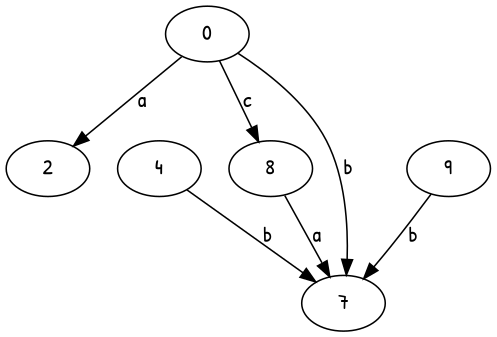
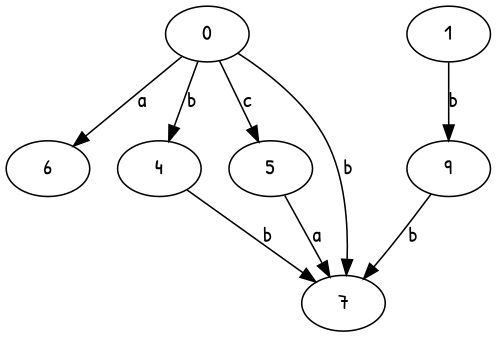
node "1": added
edge "0" -> "4": added, label "b"
node "2": label "2" -> "6"
node "8": label "8" -> "5"
